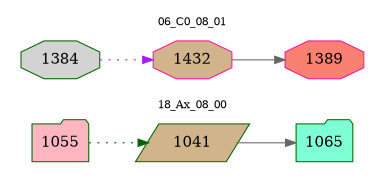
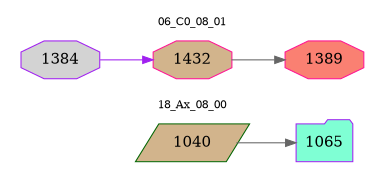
node "1384": color darkgreen -> purple
edge "1384" -> "1432": style dotted -> solid
node "1055": removed
node "1041": label "1041" -> "1040"
node "1065": color darkgreen -> purple
